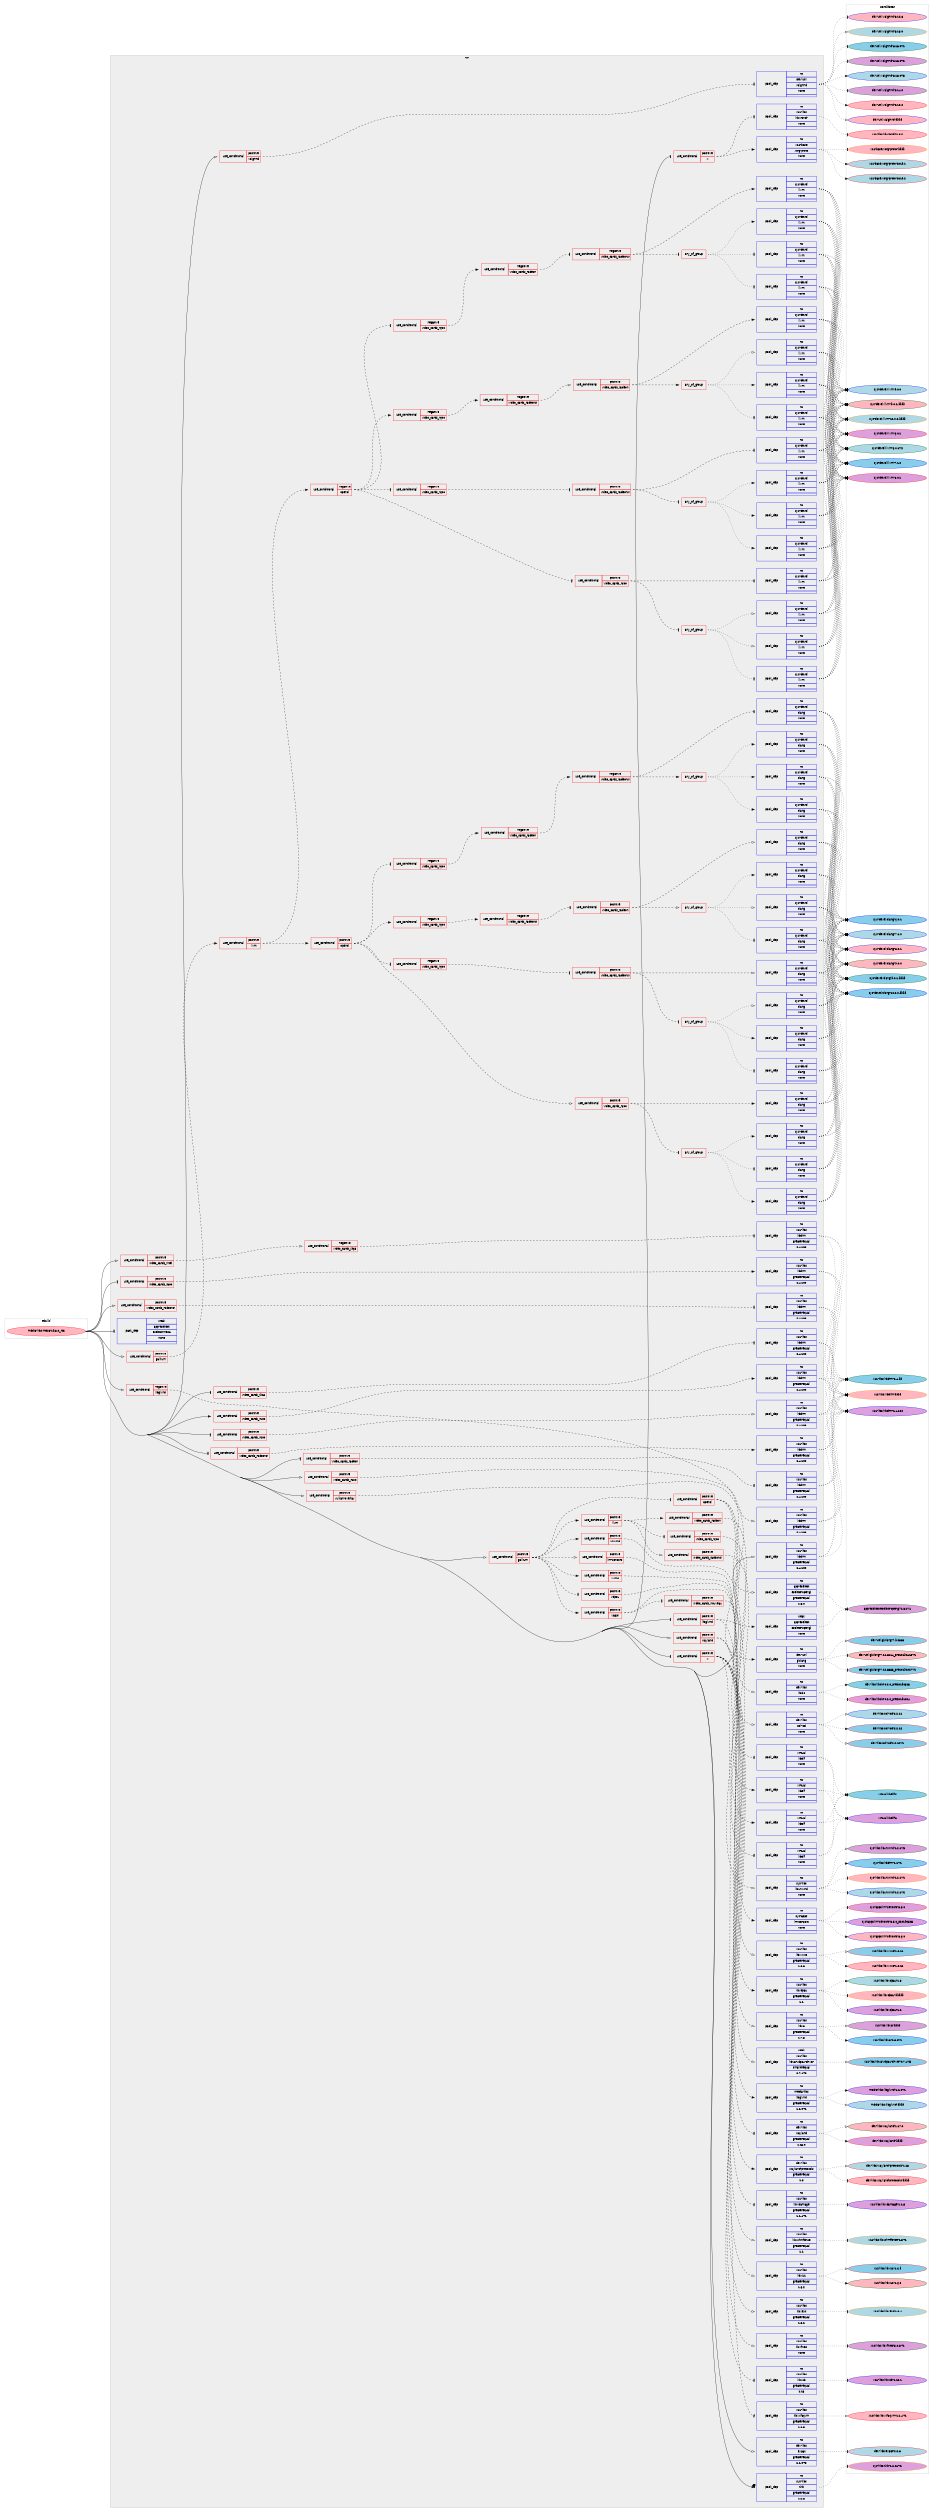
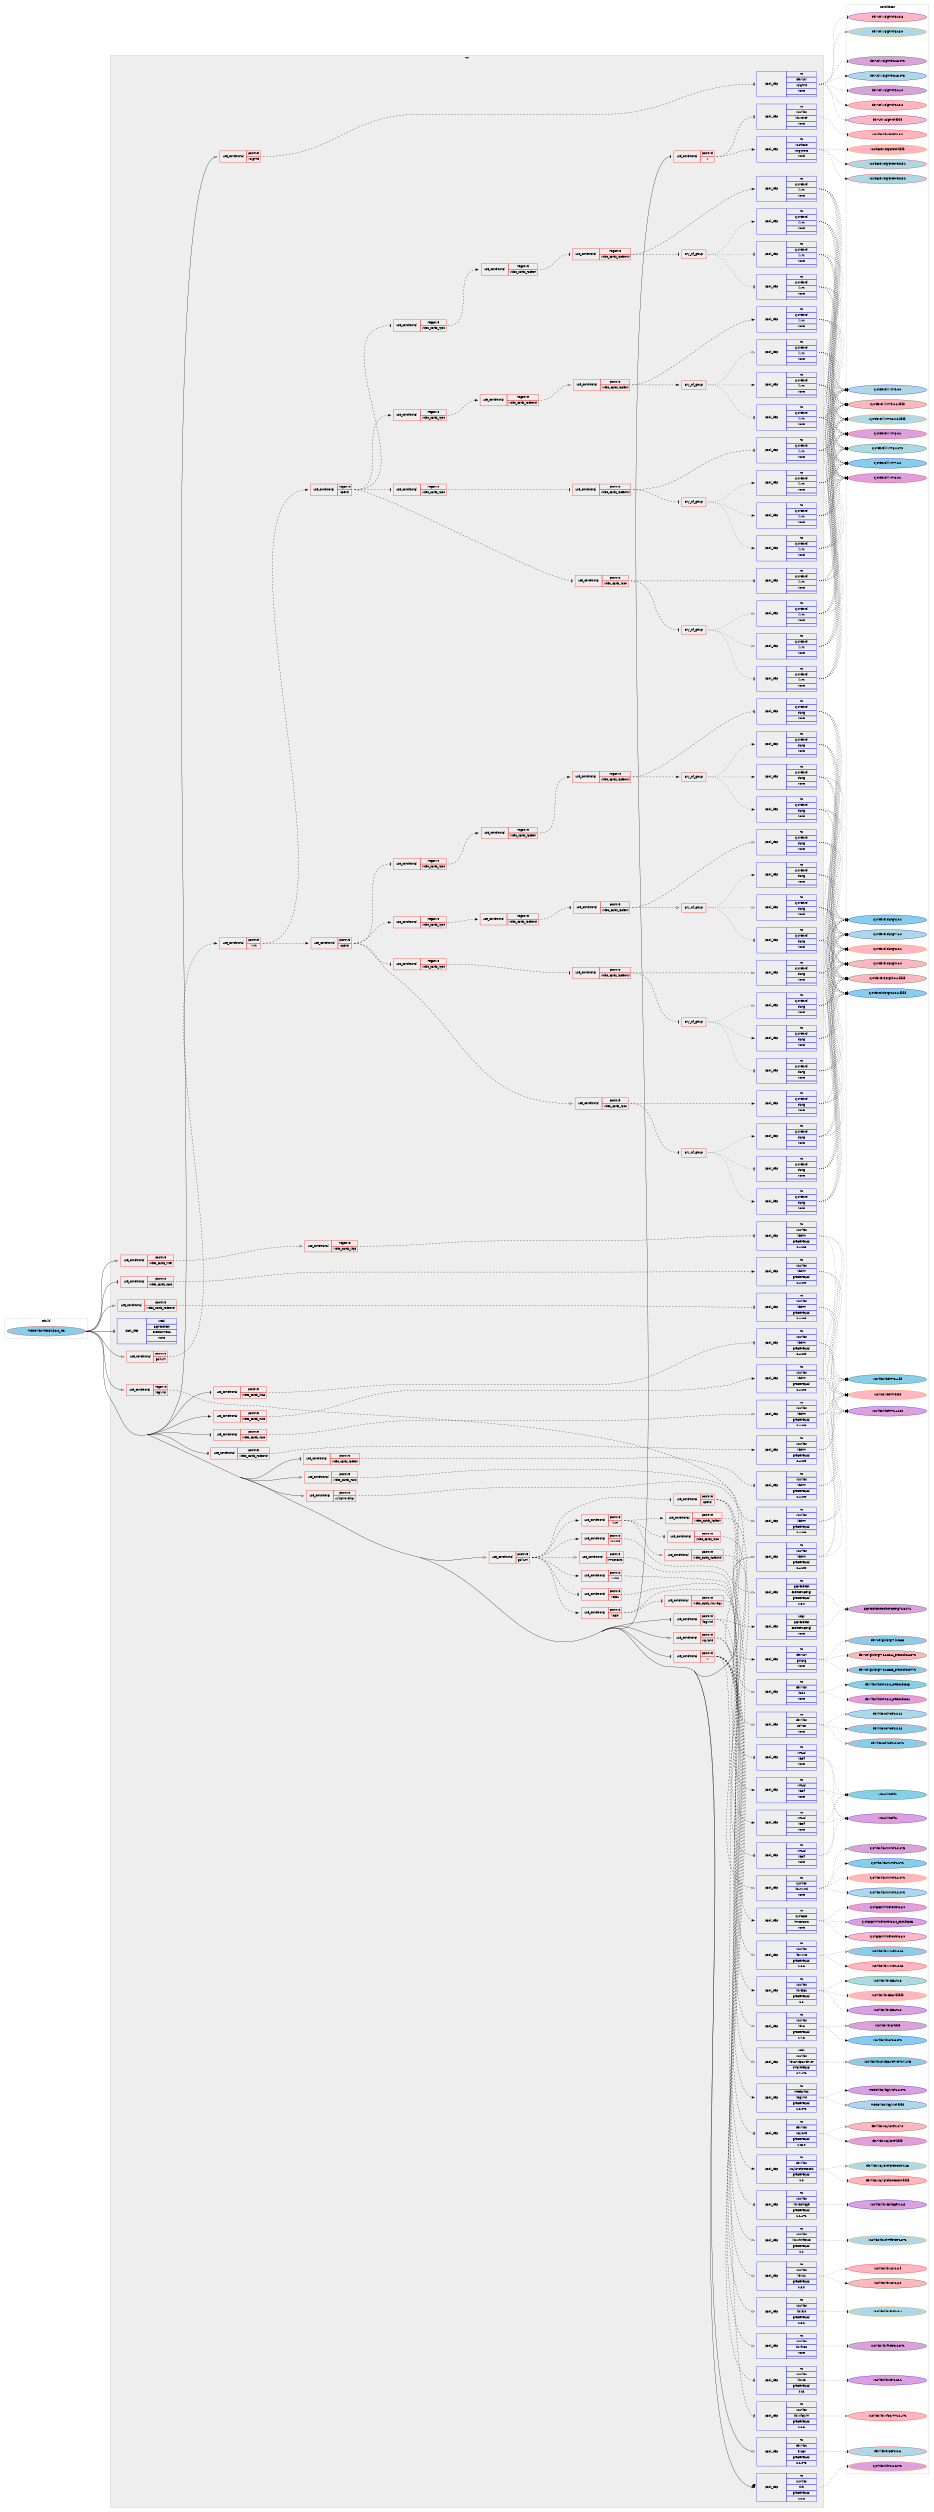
node "dev-util/valgrind-3.13.0-r1": removed
node "sys-devel/clang-8.0.1": color blue -> darkorange
node "sys-devel/clang-9.0.1.9999": fillcolor skyblue -> lightpink
node "media-libs/mesa-19.3.0_rc2": fillcolor lightpink -> skyblue
node "sys-libs/libdrm-1.1-r1": label "sys-libs/libdrm-1.1-r1" -> "sys-libs/libunwind-1.1-r1"
node "dev-libs/wayland-protocols-1.18": color red -> darkorange
node "x11-libs/libX11-1.6.9": fillcolor skyblue -> lightpink
